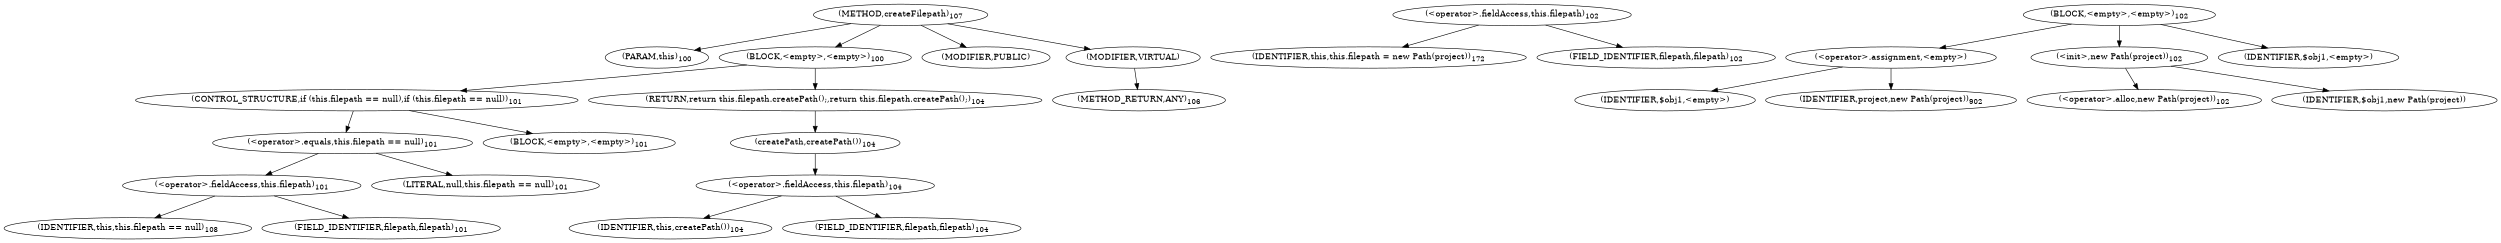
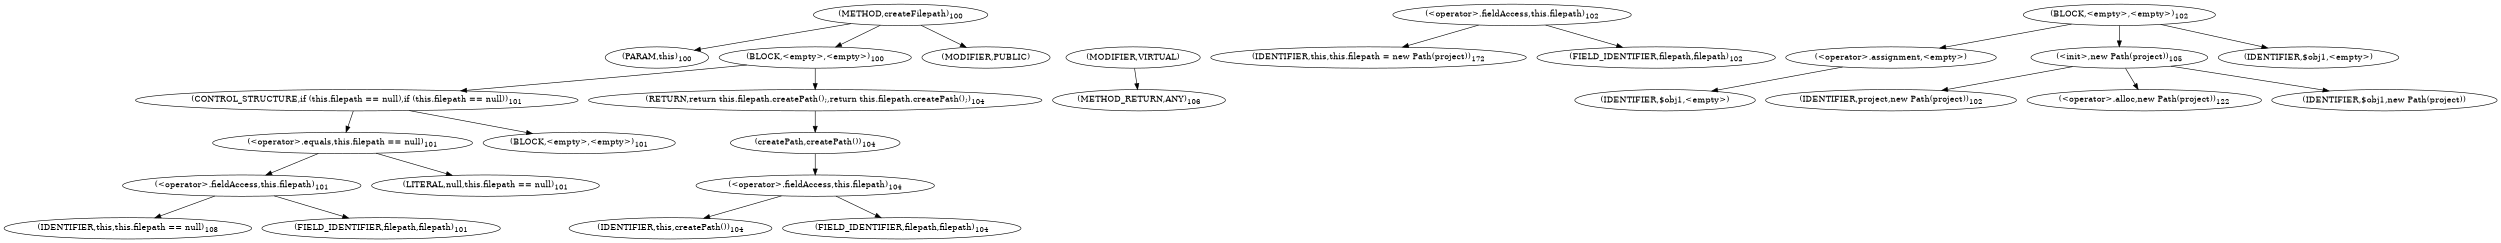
node "(METHOD,createFilepath)": text "107" -> "100"
edge "(METHOD,createFilepath)" -> "(MODIFIER,VIRTUAL)": removed
node "(<init>,new Path(project))": text "102" -> "105"
edge "(<operator>.assignment,<empty>)" -> "(IDENTIFIER,project,new Path(project))": now "(<init>,new Path(project))" -> "(IDENTIFIER,project,new Path(project))"
node "(IDENTIFIER,project,new Path(project))": text "902" -> "102"
node "(<operator>.alloc,new Path(project))": text "102" -> "122"
